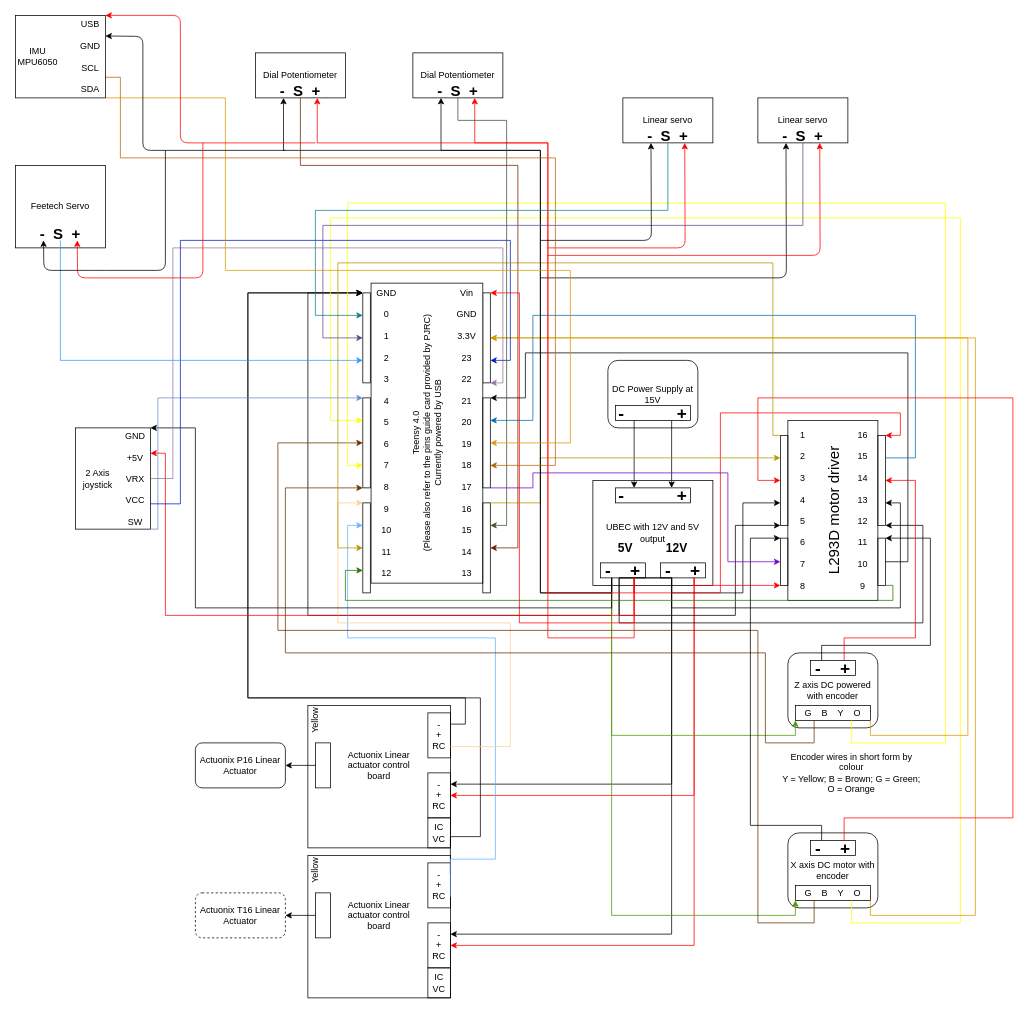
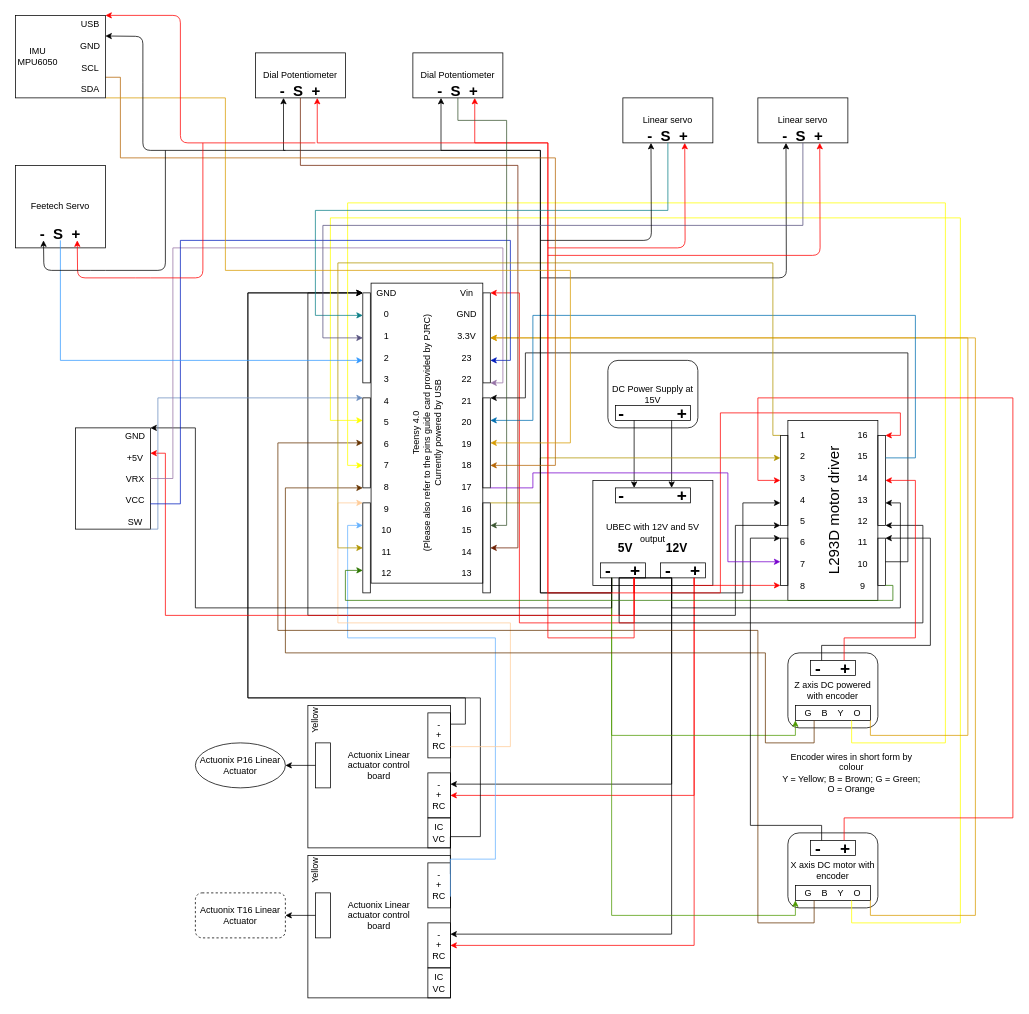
node "2 Axis joystick": removed
node "Actuonix P16 Linear Actuator": shape rounded rectangle -> ellipse
